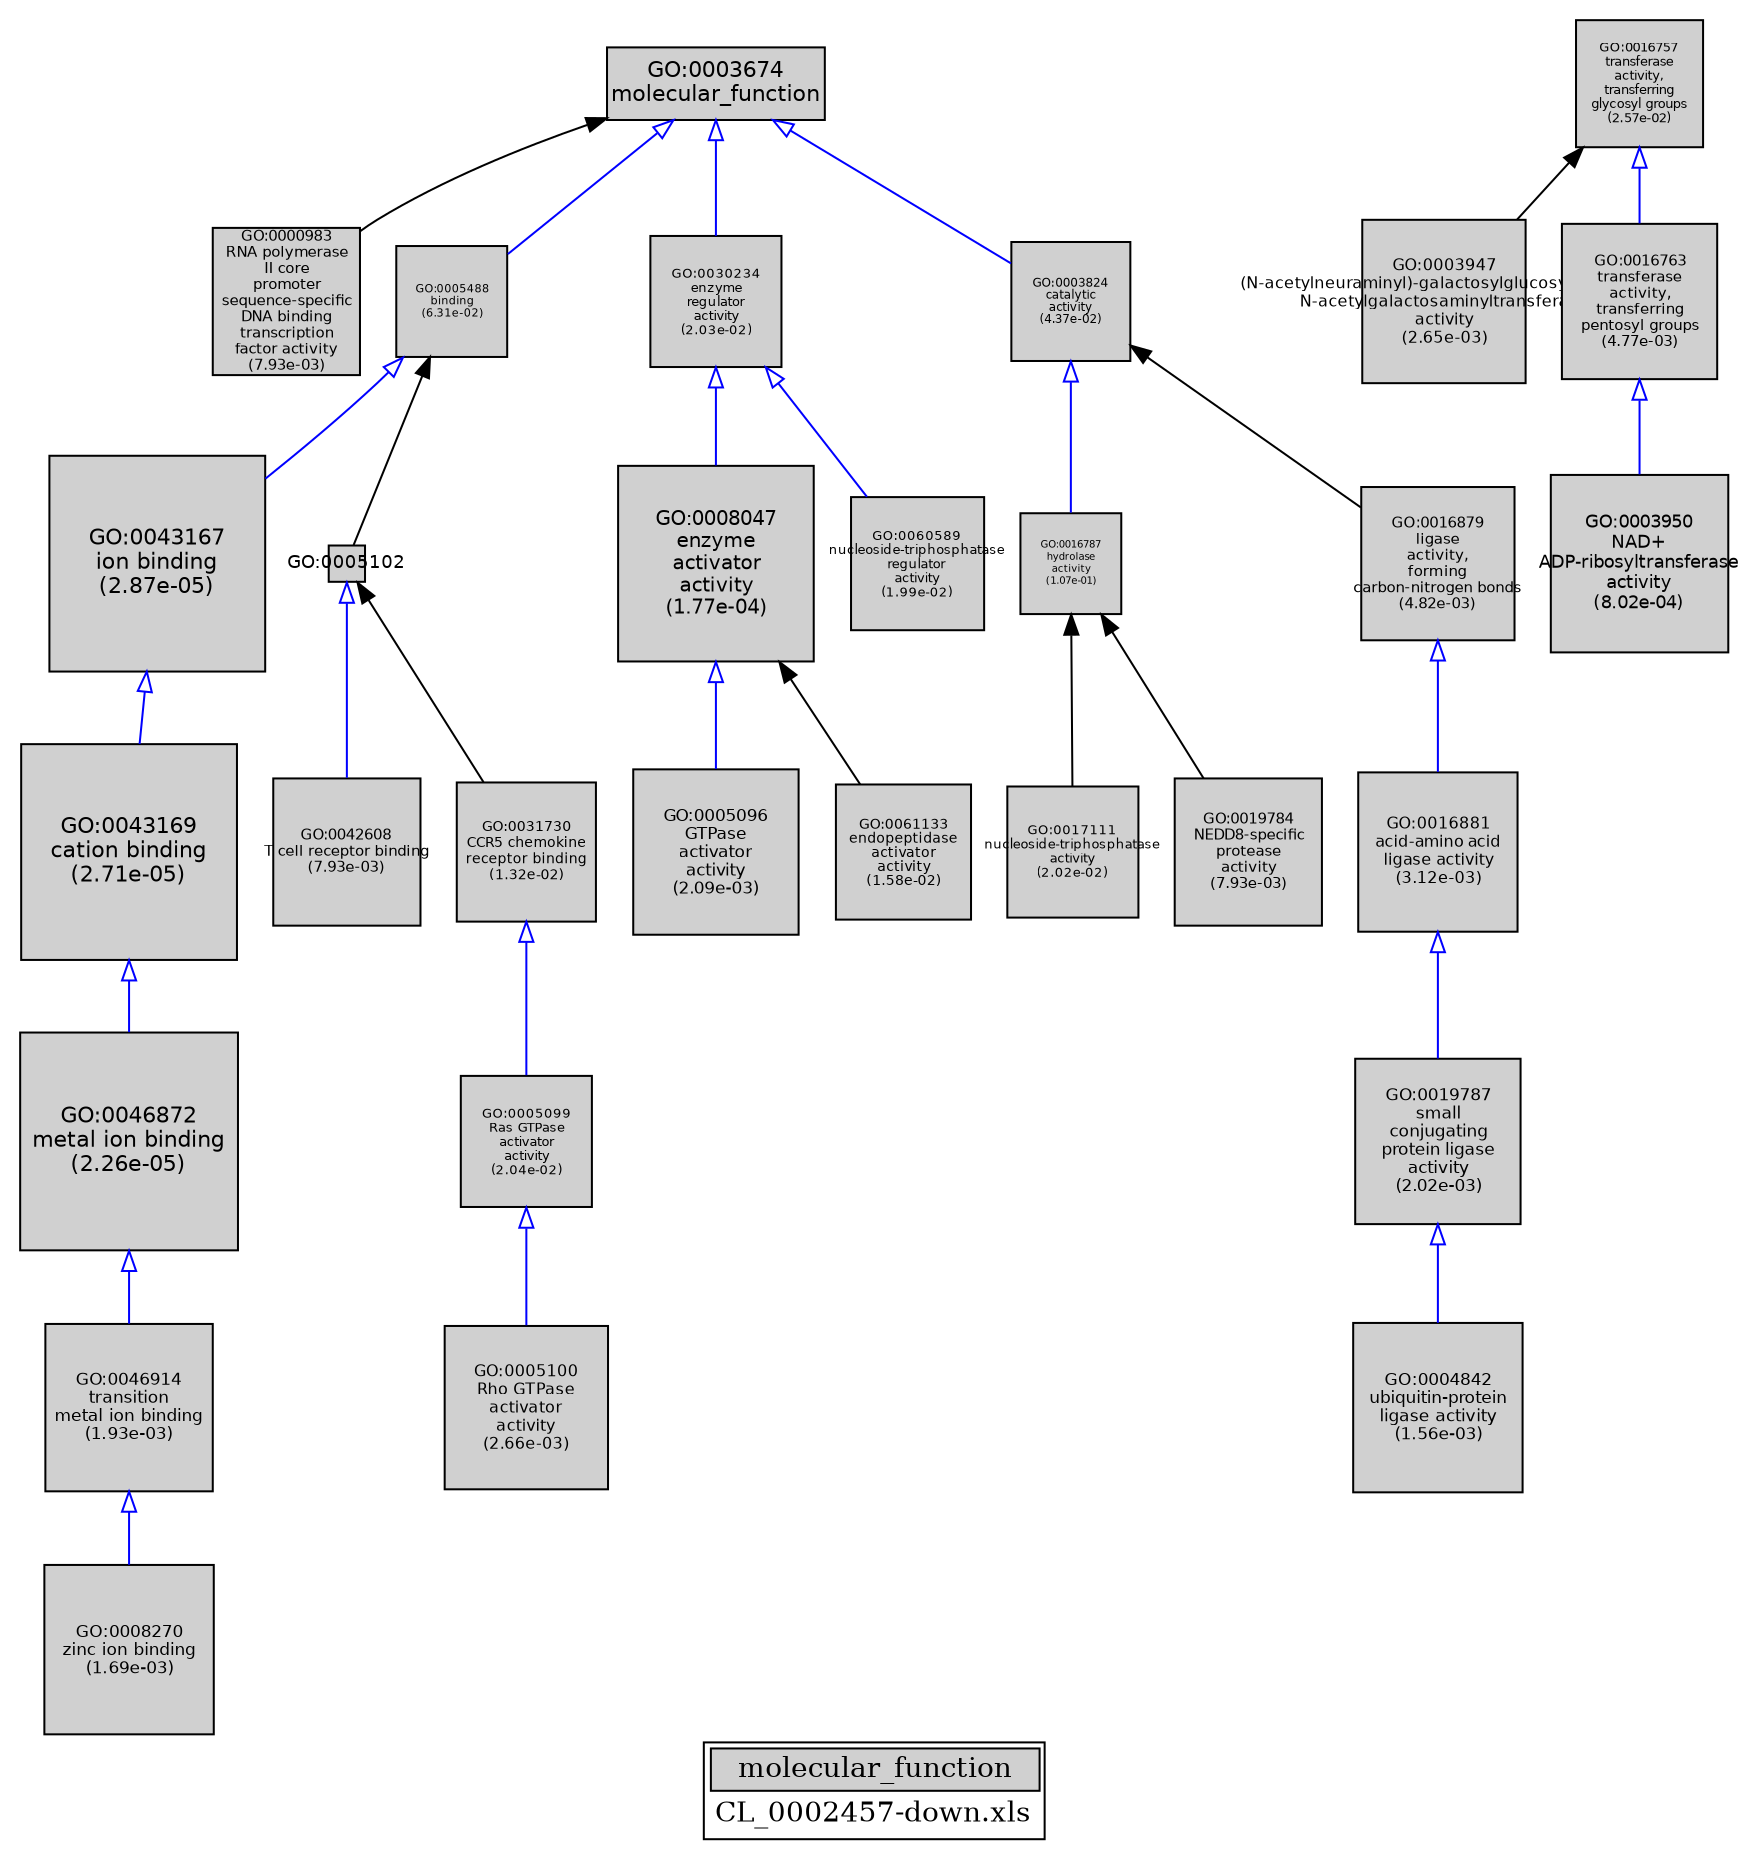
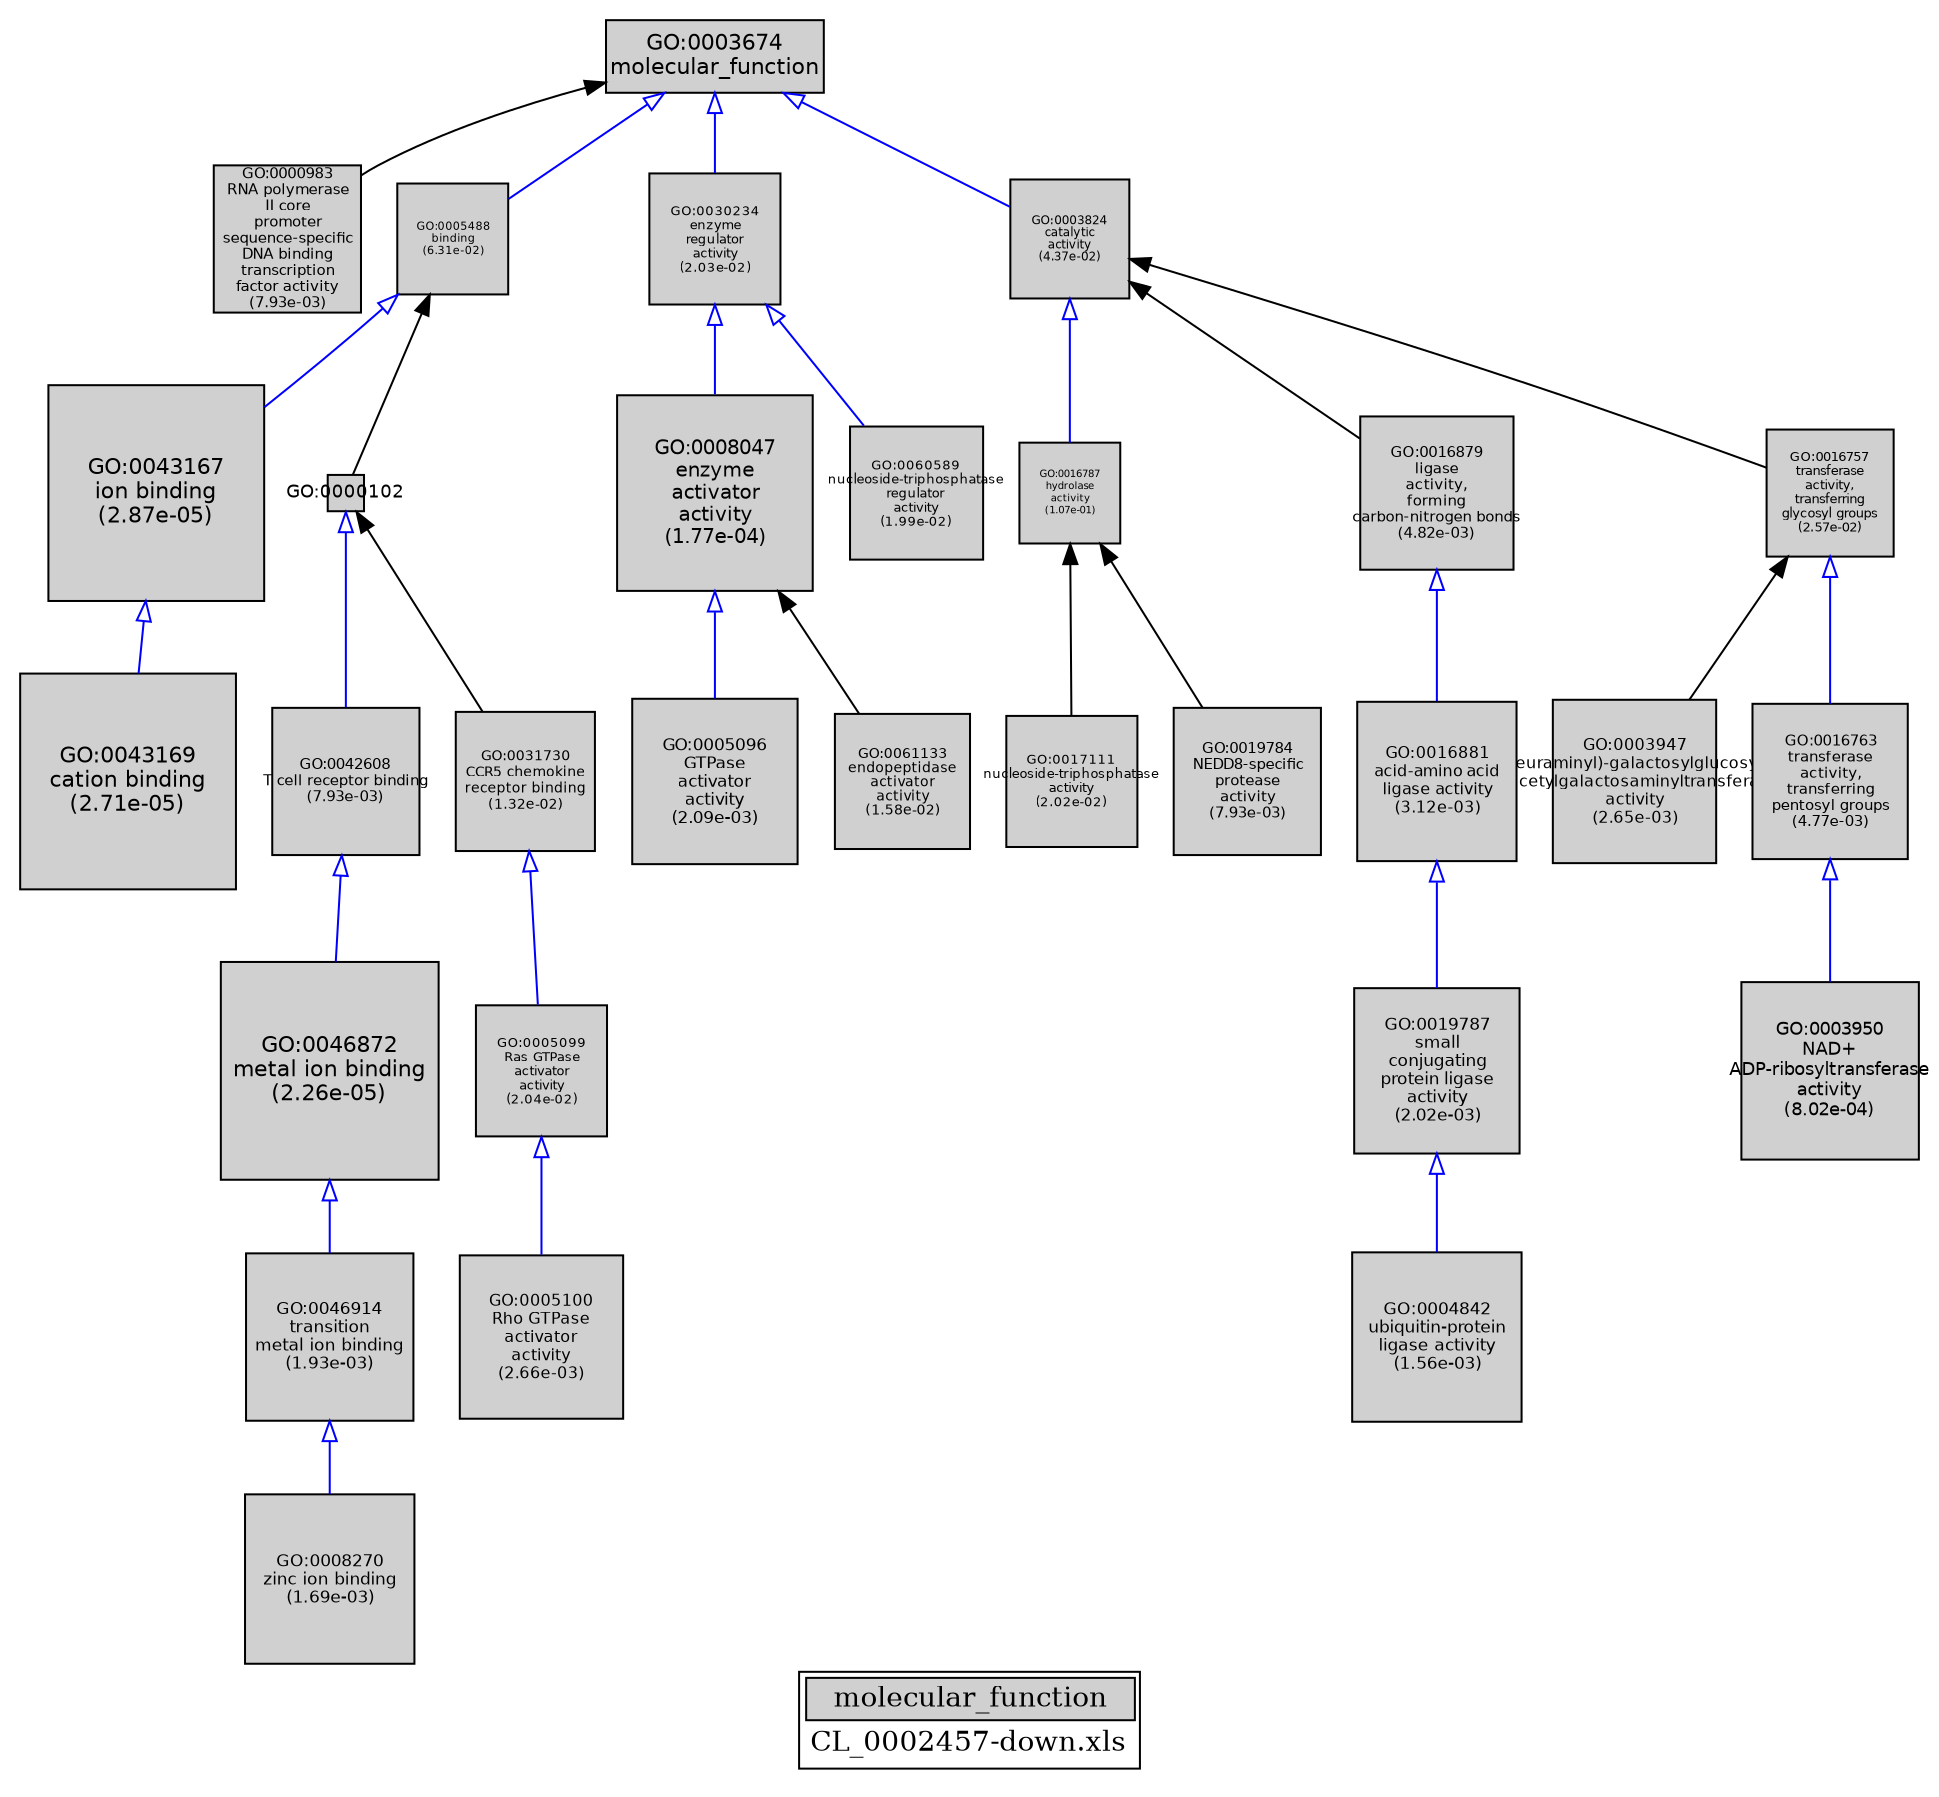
edge "GO:0016757" -> "GO:0003824": added
node "GO:0005102": label "GO:0005102" -> "GO:0000102"
edge "GO:0046872" -> "GO:0043169": now "GO:0046872" -> "GO:0042608"
